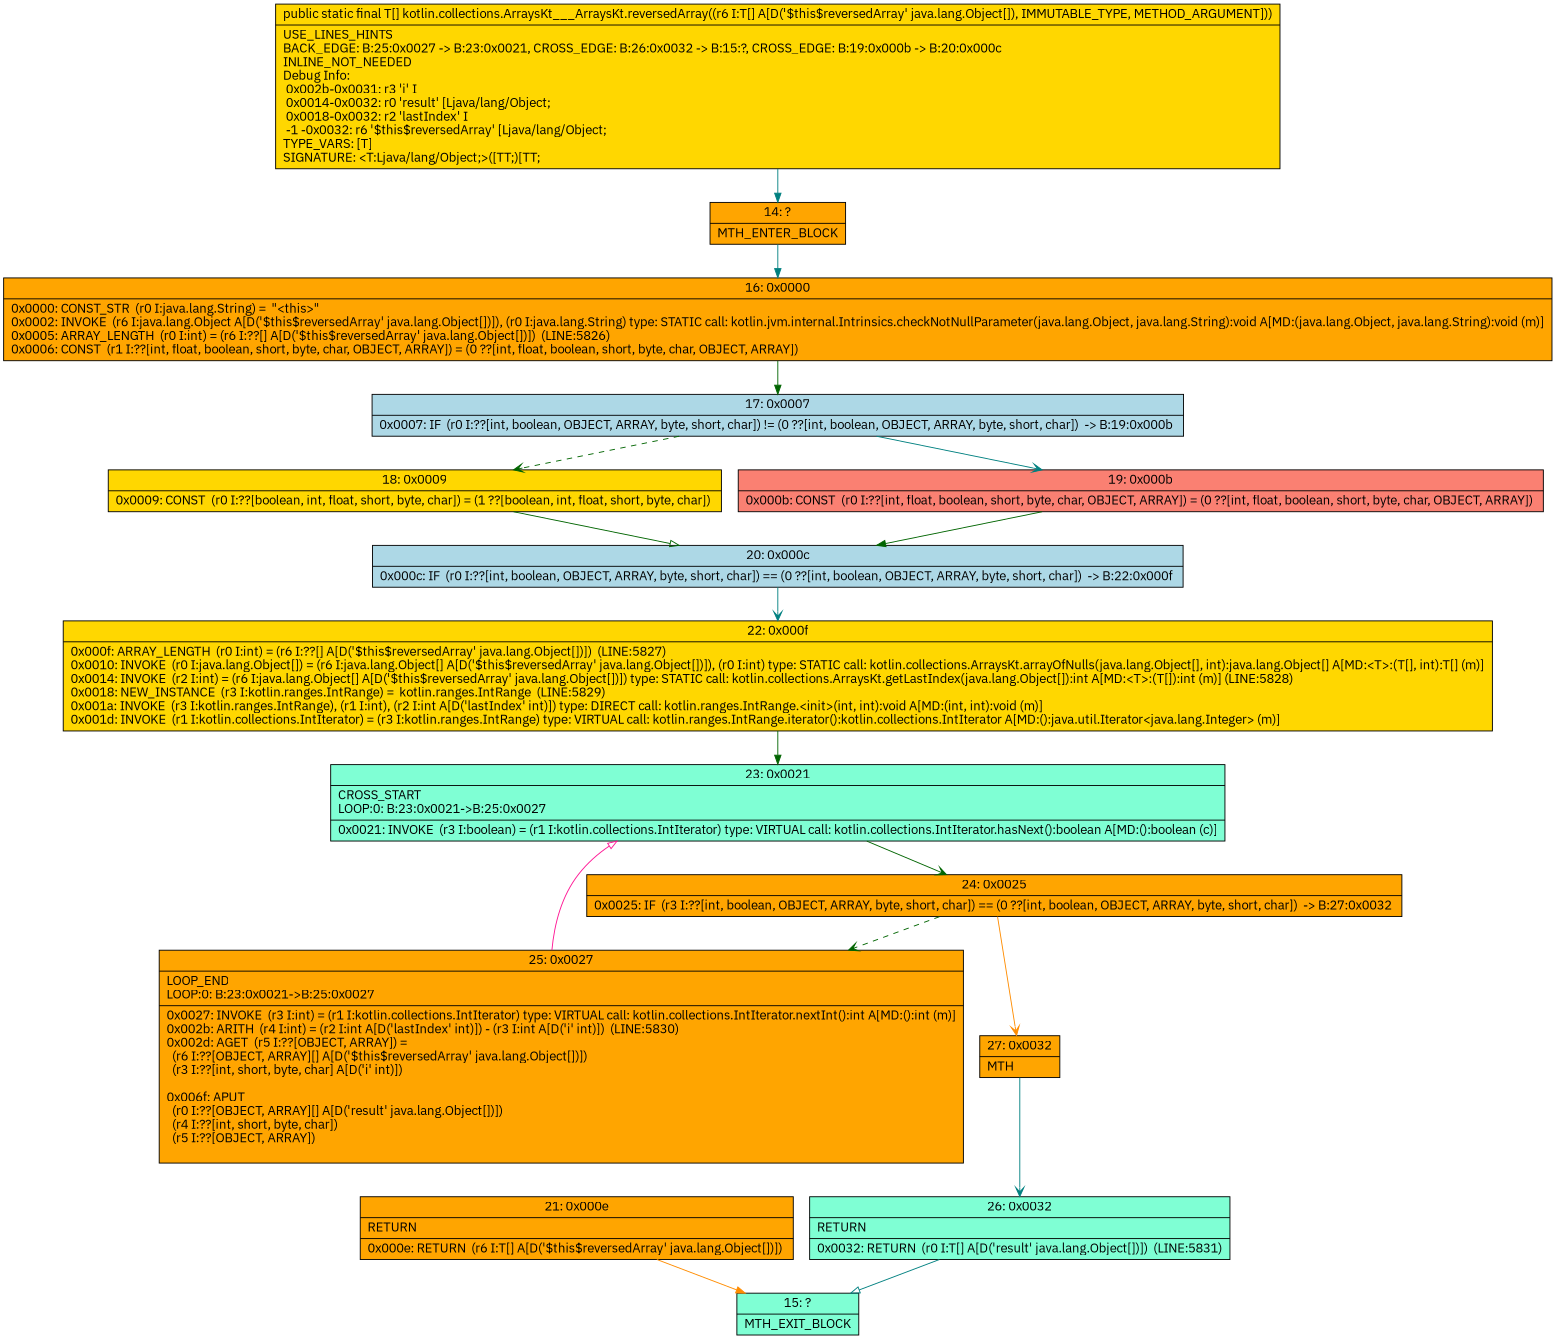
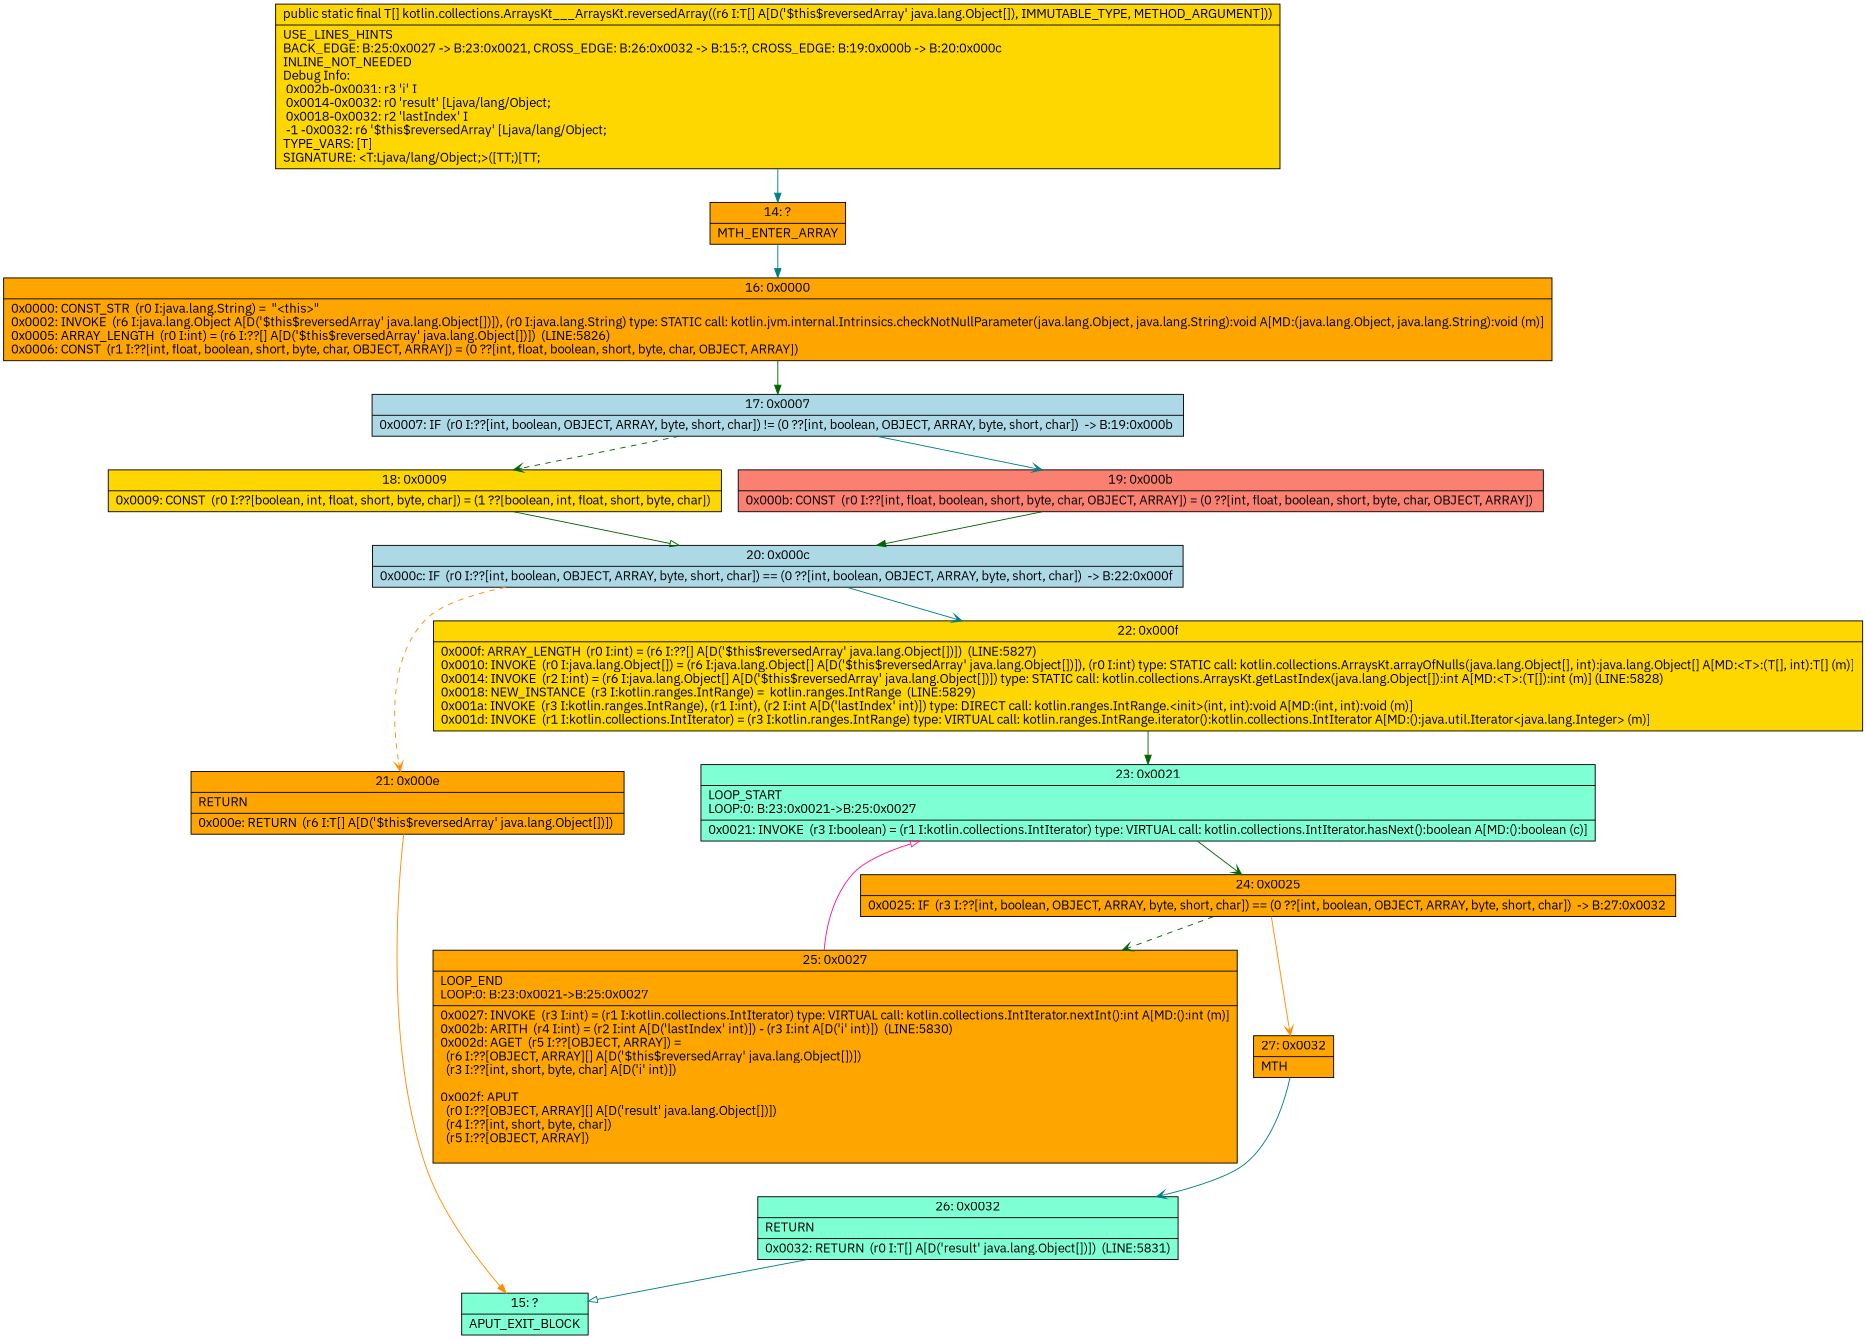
node "14: ?": text "MTH_ENTER_BLOCK" -> "MTH_ENTER_ARRAY"
edge "20: 0x000c" -> "21: 0x000e": added
node "23: 0x0021": text "CROSS_START" -> "LOOP_START"
node "25: 0x0027": text "0x006f: APUT" -> "0x002f: APUT"
node "15: ?": text "MTH_EXIT_BLOCK" -> "APUT_EXIT_BLOCK"
